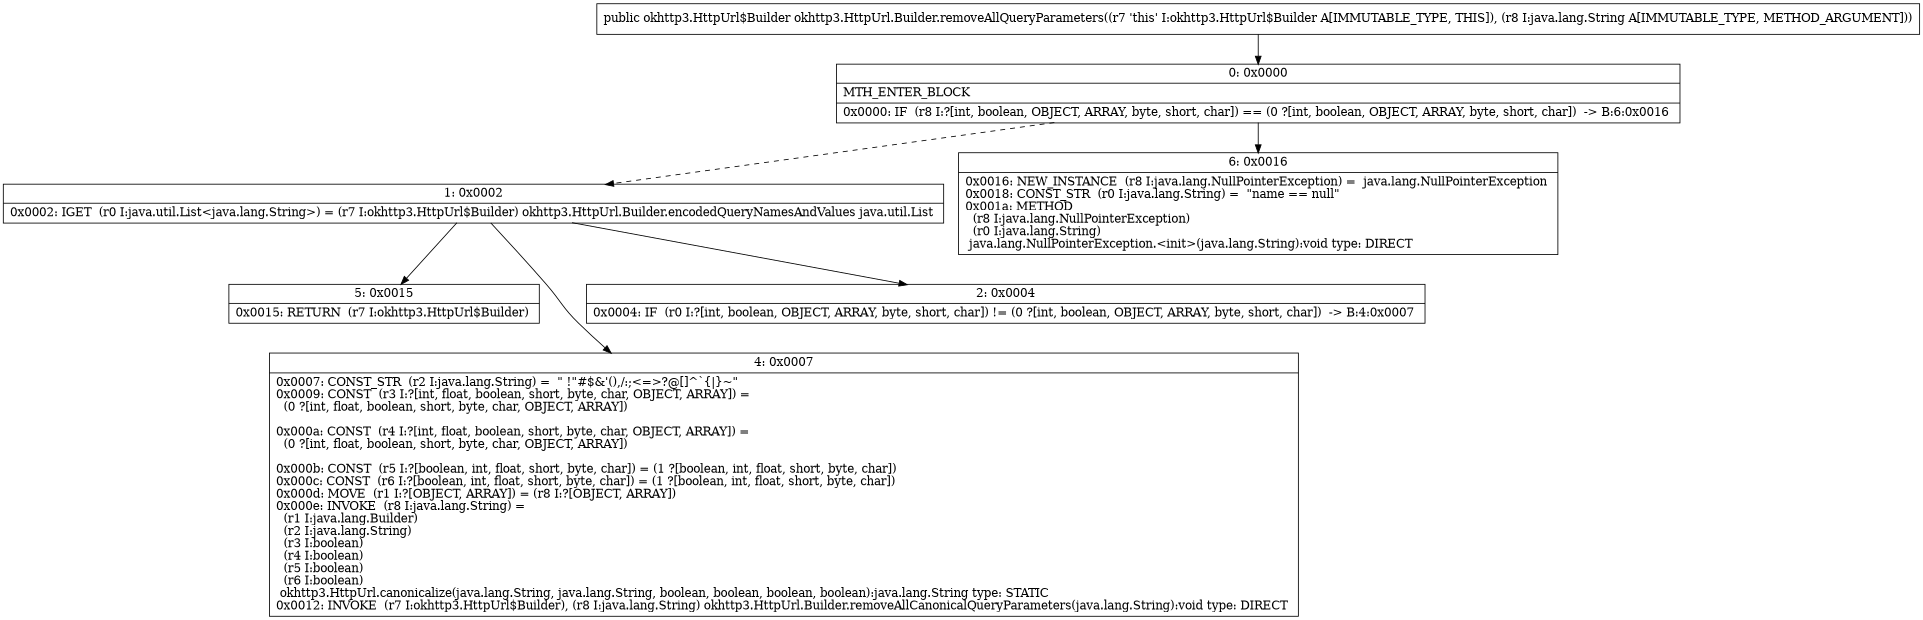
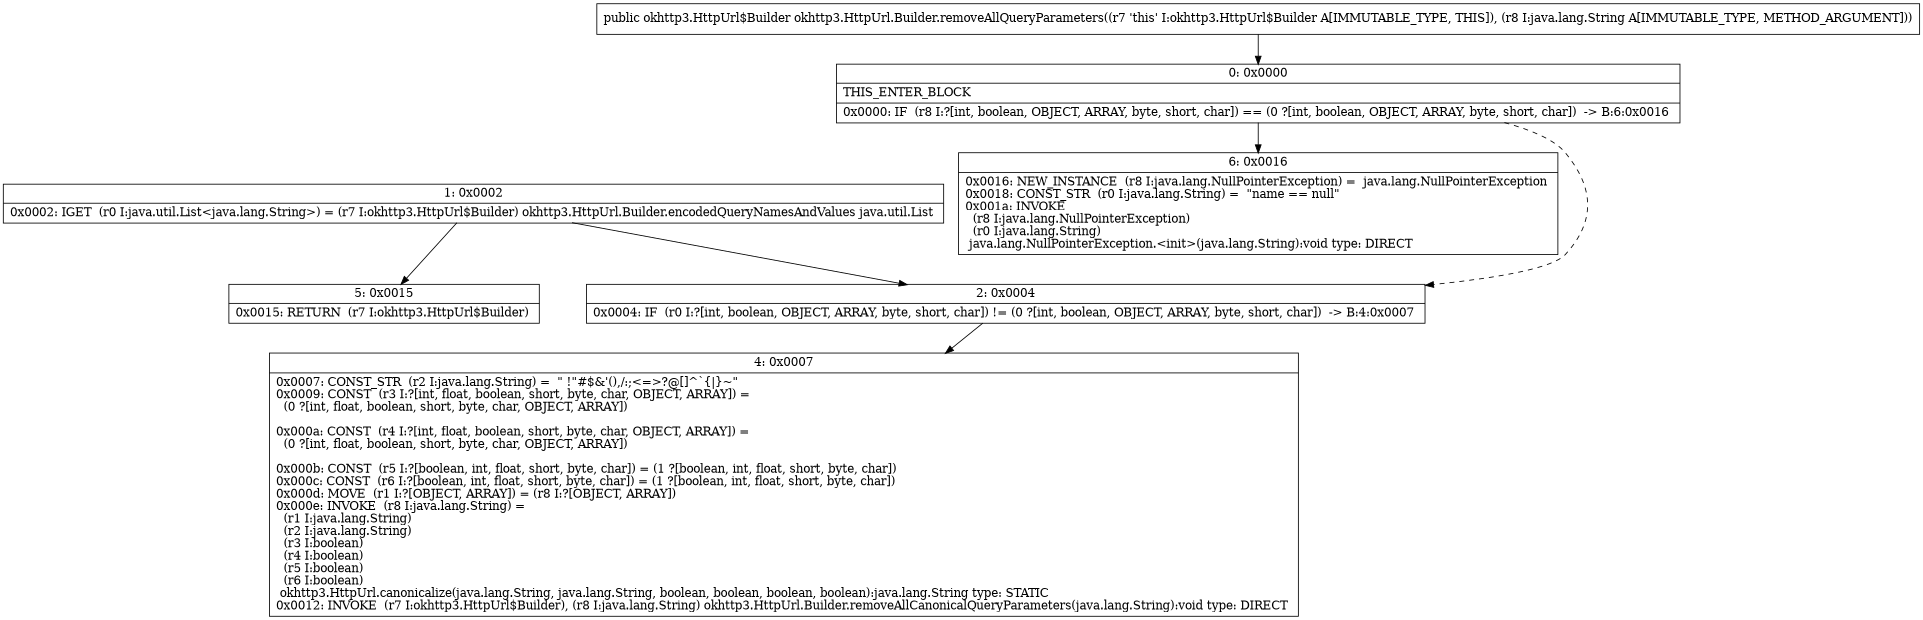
node "0: 0x0000": text "MTH_ENTER_BLOCK" -> "THIS_ENTER_BLOCK"
edge "0: 0x0000" -> "1: 0x0002": now "0: 0x0000" -> "2: 0x0004"
node "6: 0x0016": text "0x001a: METHOD" -> "0x001a: INVOKE"
edge "1: 0x0002" -> "4: 0x0007": now "2: 0x0004" -> "4: 0x0007"
node "4: 0x0007": text "(r1 I:java.lang.Builder)" -> "(r1 I:java.lang.String)"
